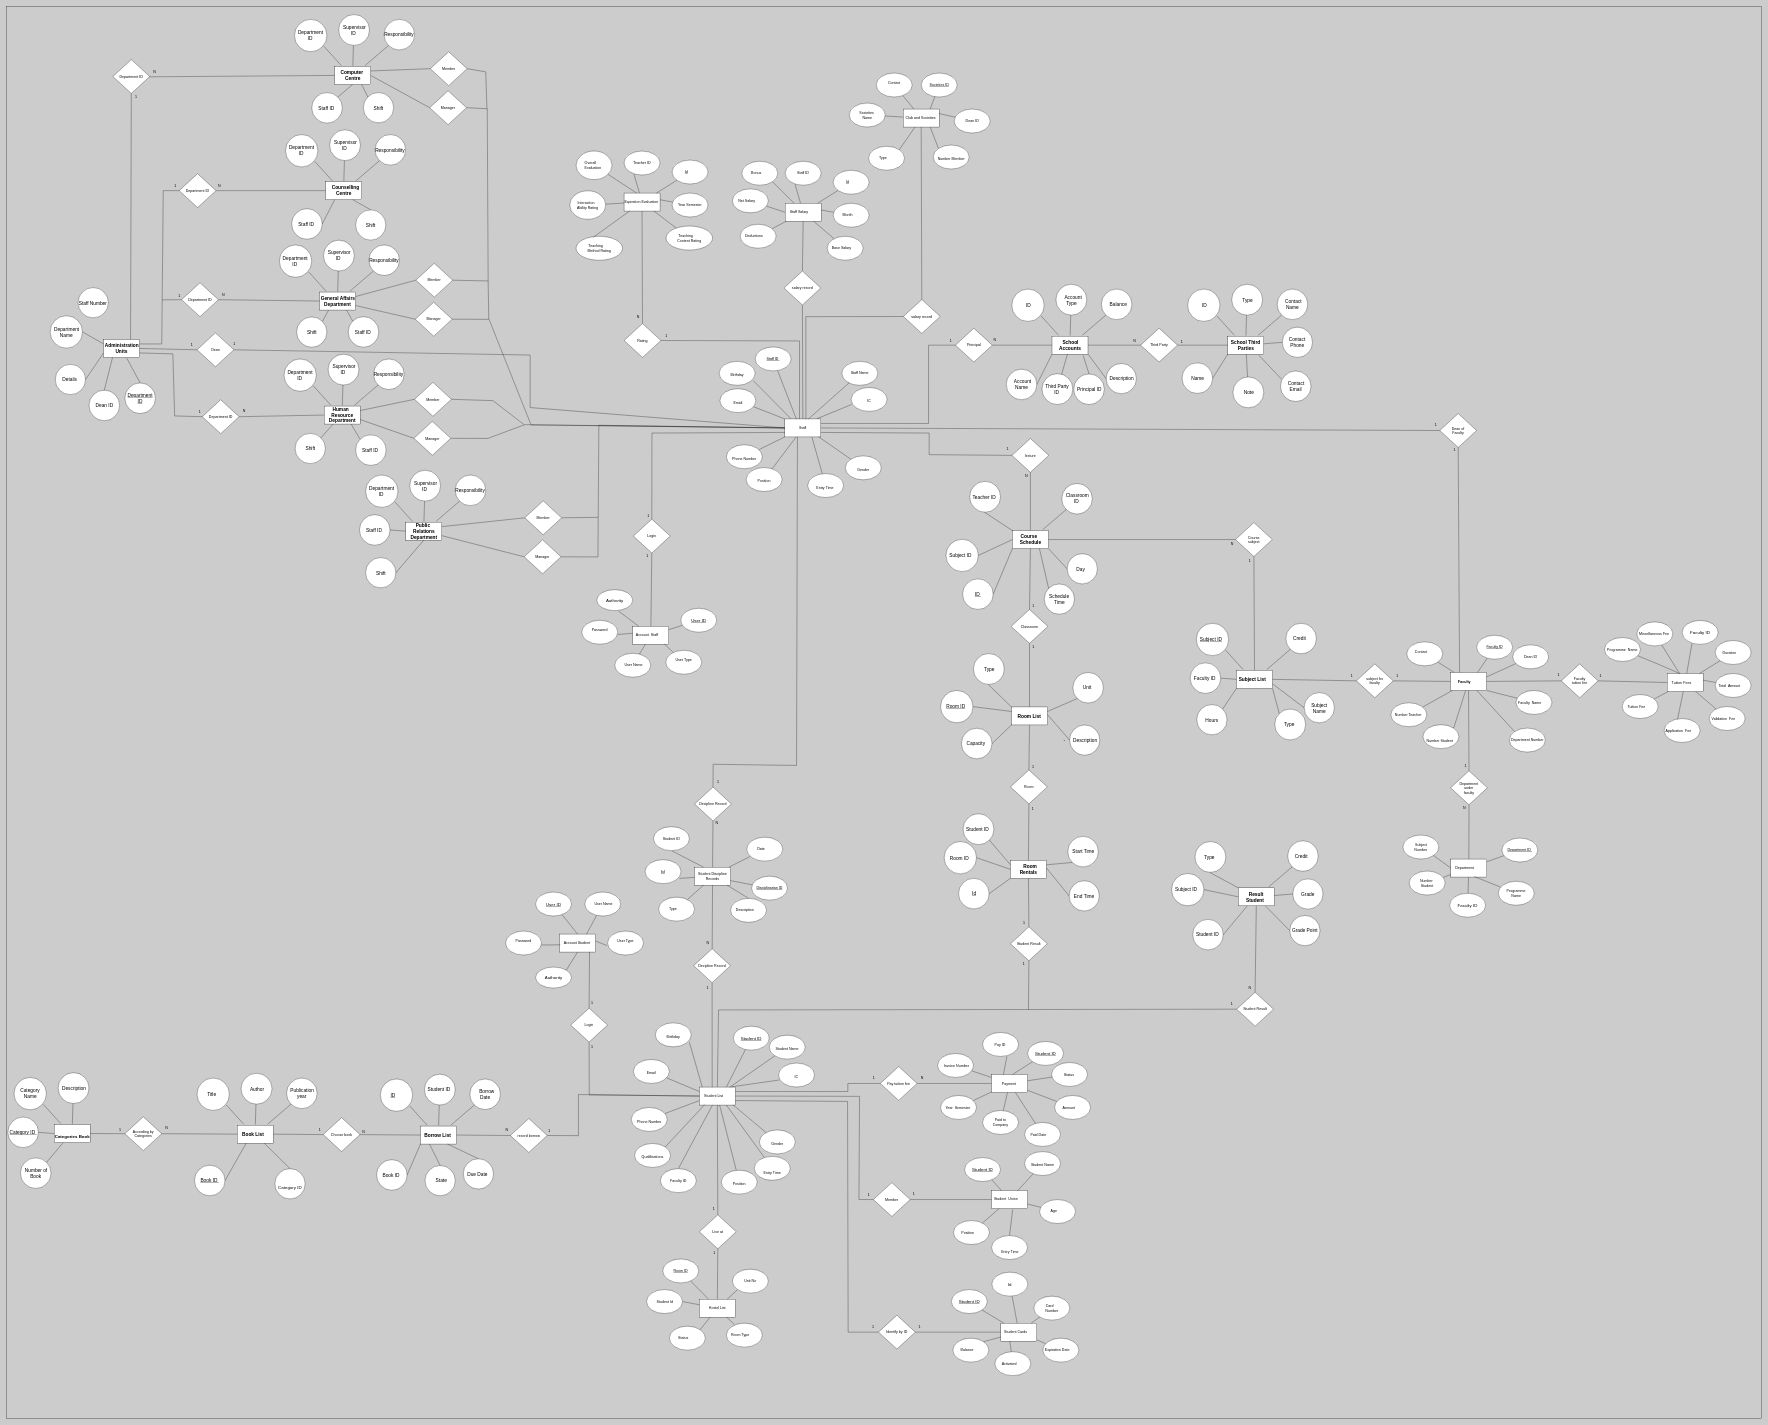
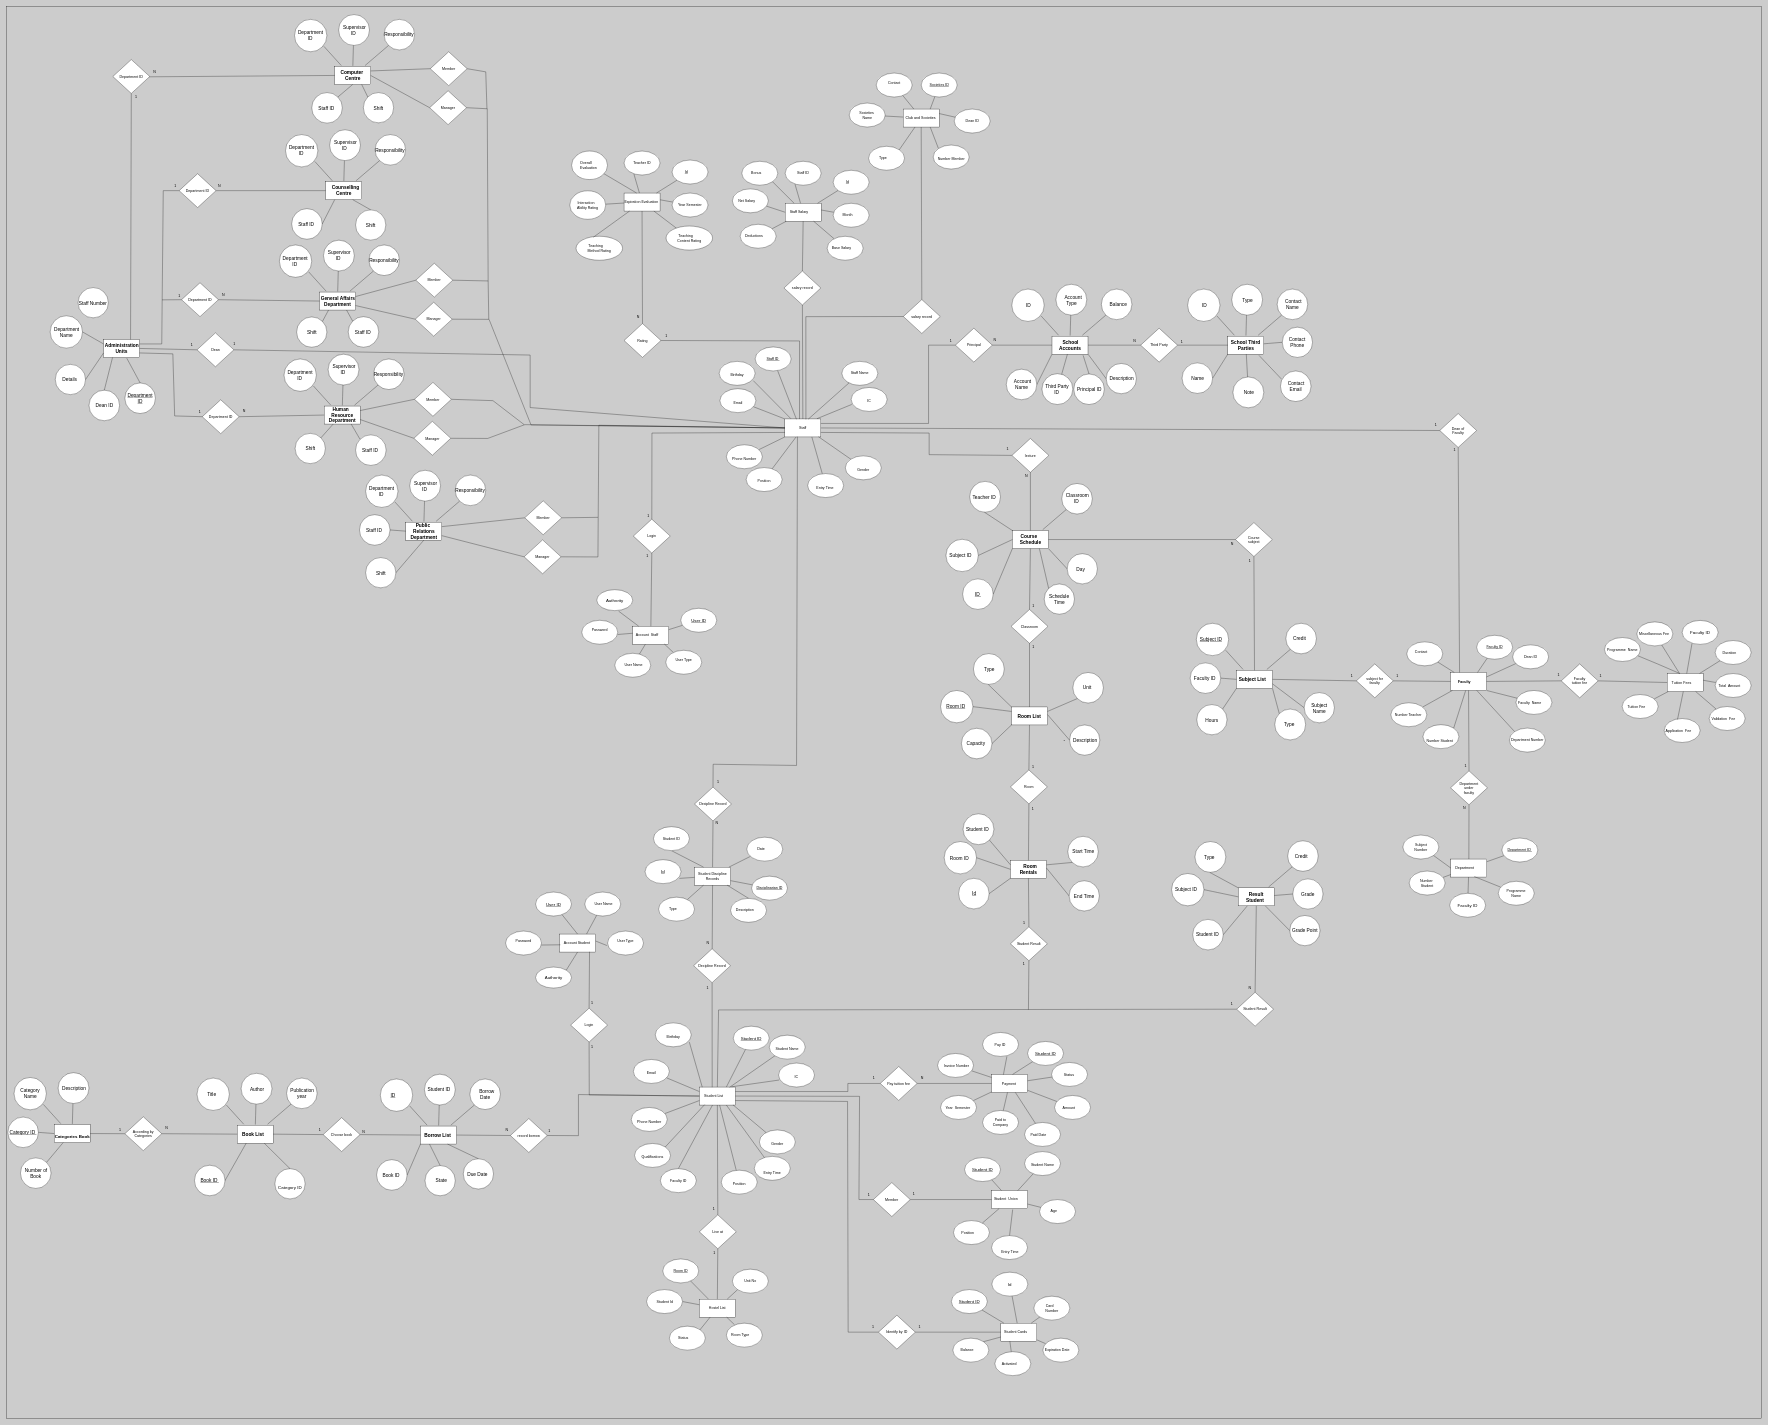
node "Overall Evaluation": moved (594, 165) -> (589, 165)
